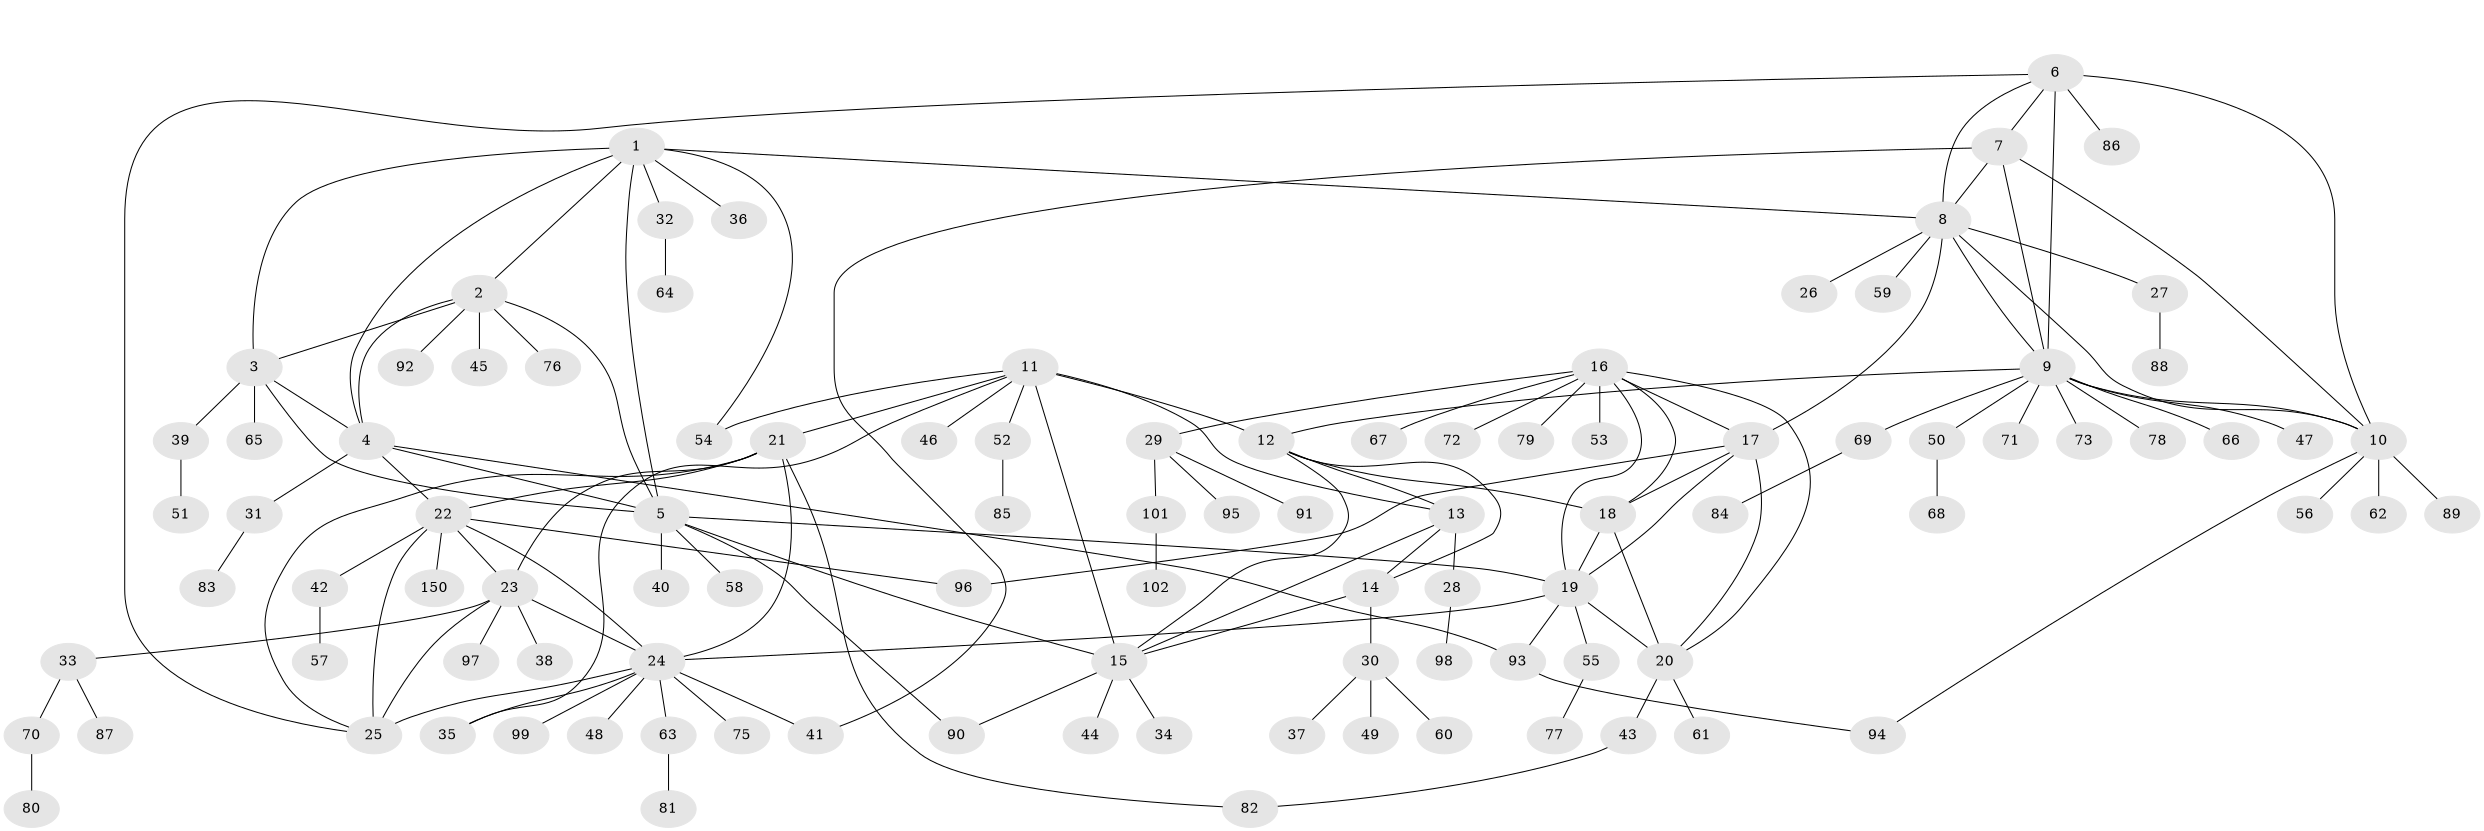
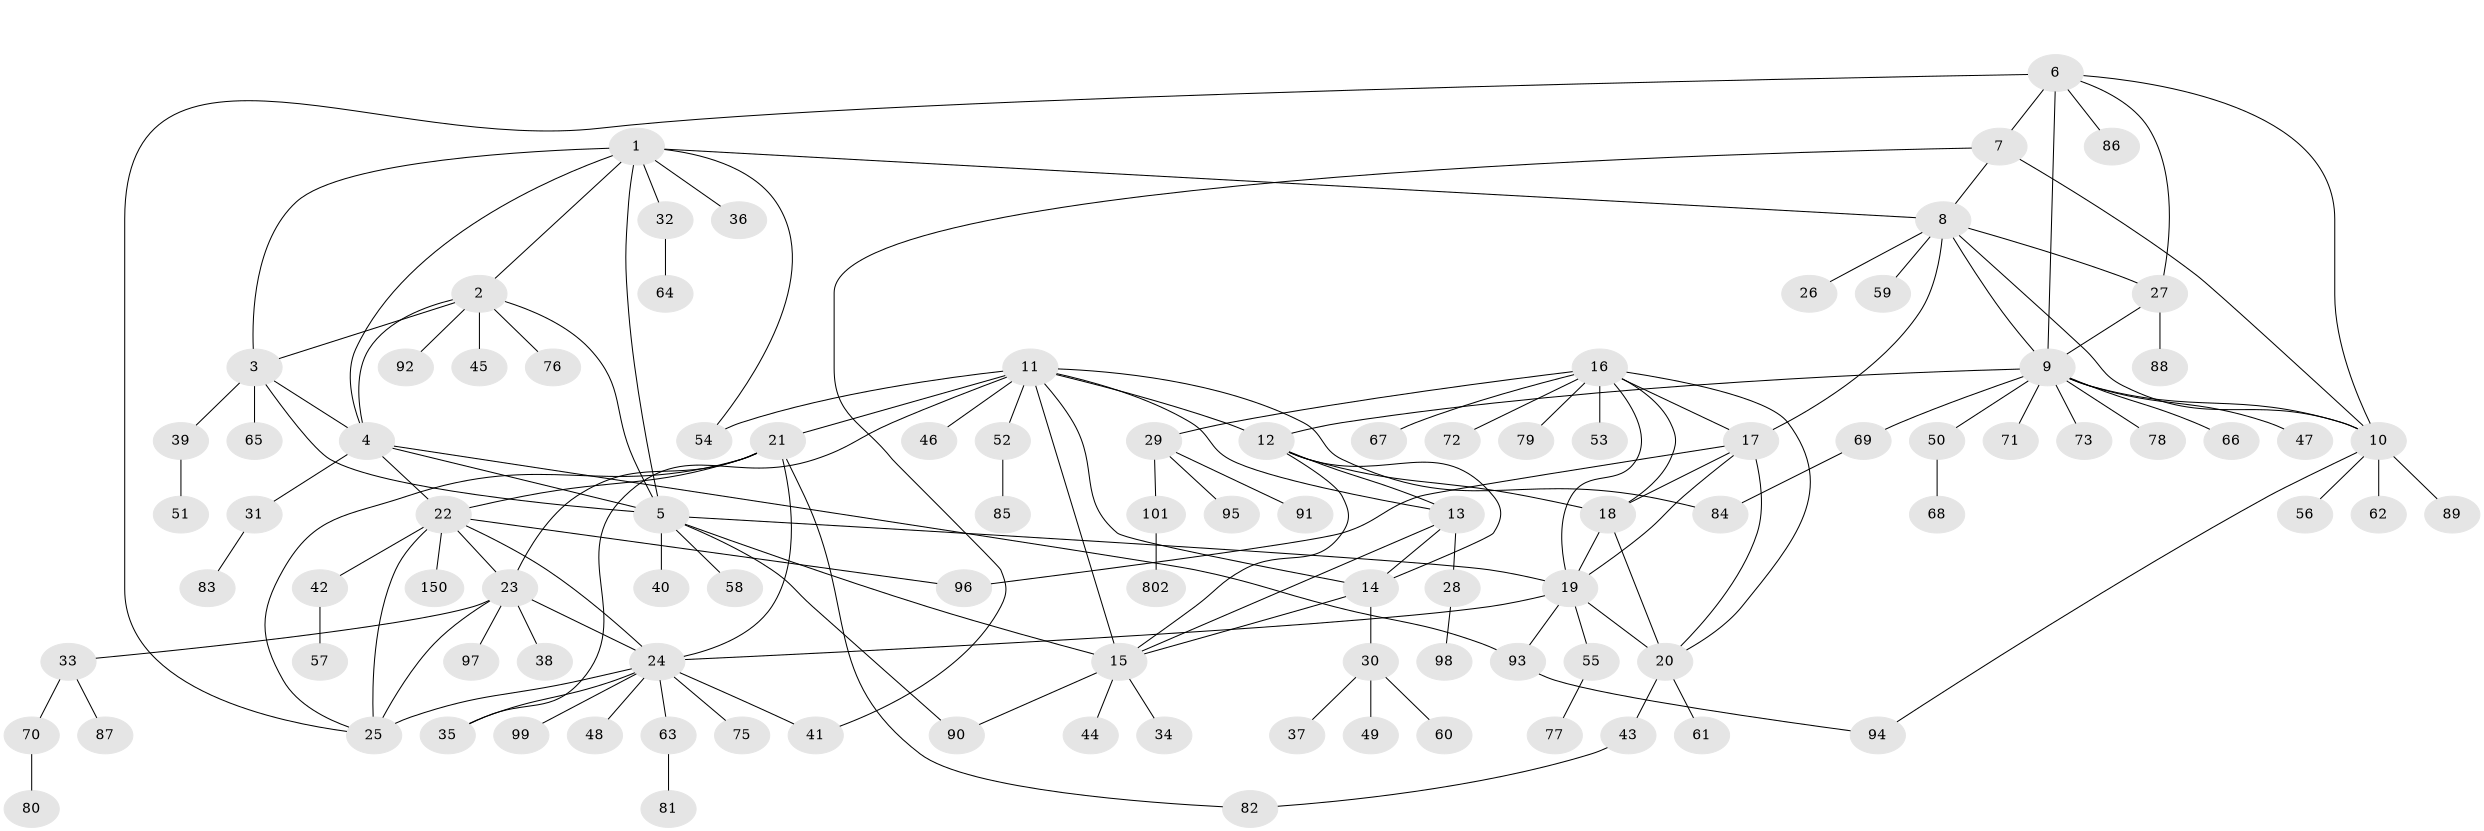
edge "6" -- "8": now "6" -- "27"
edge "7" -- "9": now "27" -- "9"
edge "11" -- "84": added
edge "11" -- "14": added
node "102": label "102" -> "802"
